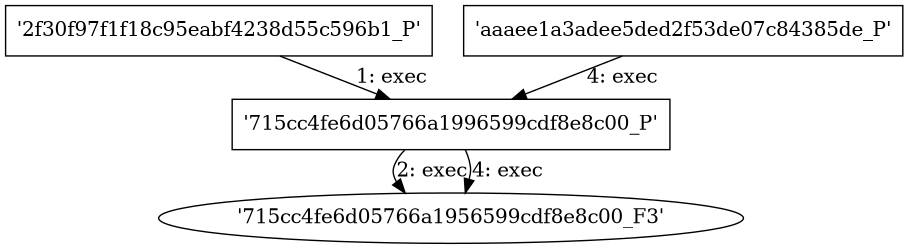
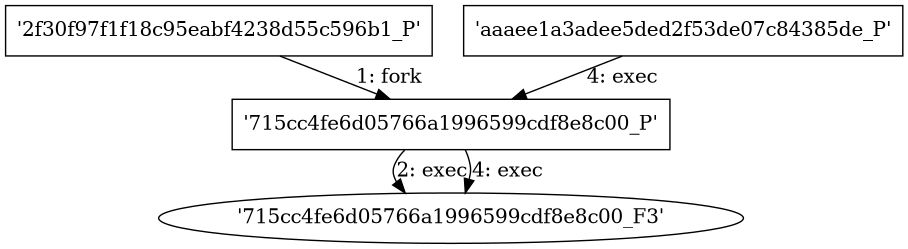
edge "'2f30f97f1f18c95eabf4238d55c596b1_P'" -> "'715cc4fe6d05766a1996599cdf8e8c00_P'": label "1: exec" -> "1: fork"
node "'715cc4fe6d05766a1956599cdf8e8c00_F3'": label "'715cc4fe6d05766a1956599cdf8e8c00_F3'" -> "'715cc4fe6d05766a1996599cdf8e8c00_F3'"
